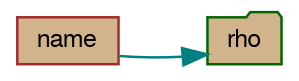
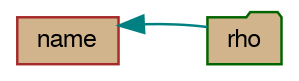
edge "name" -> "rho": reversed
